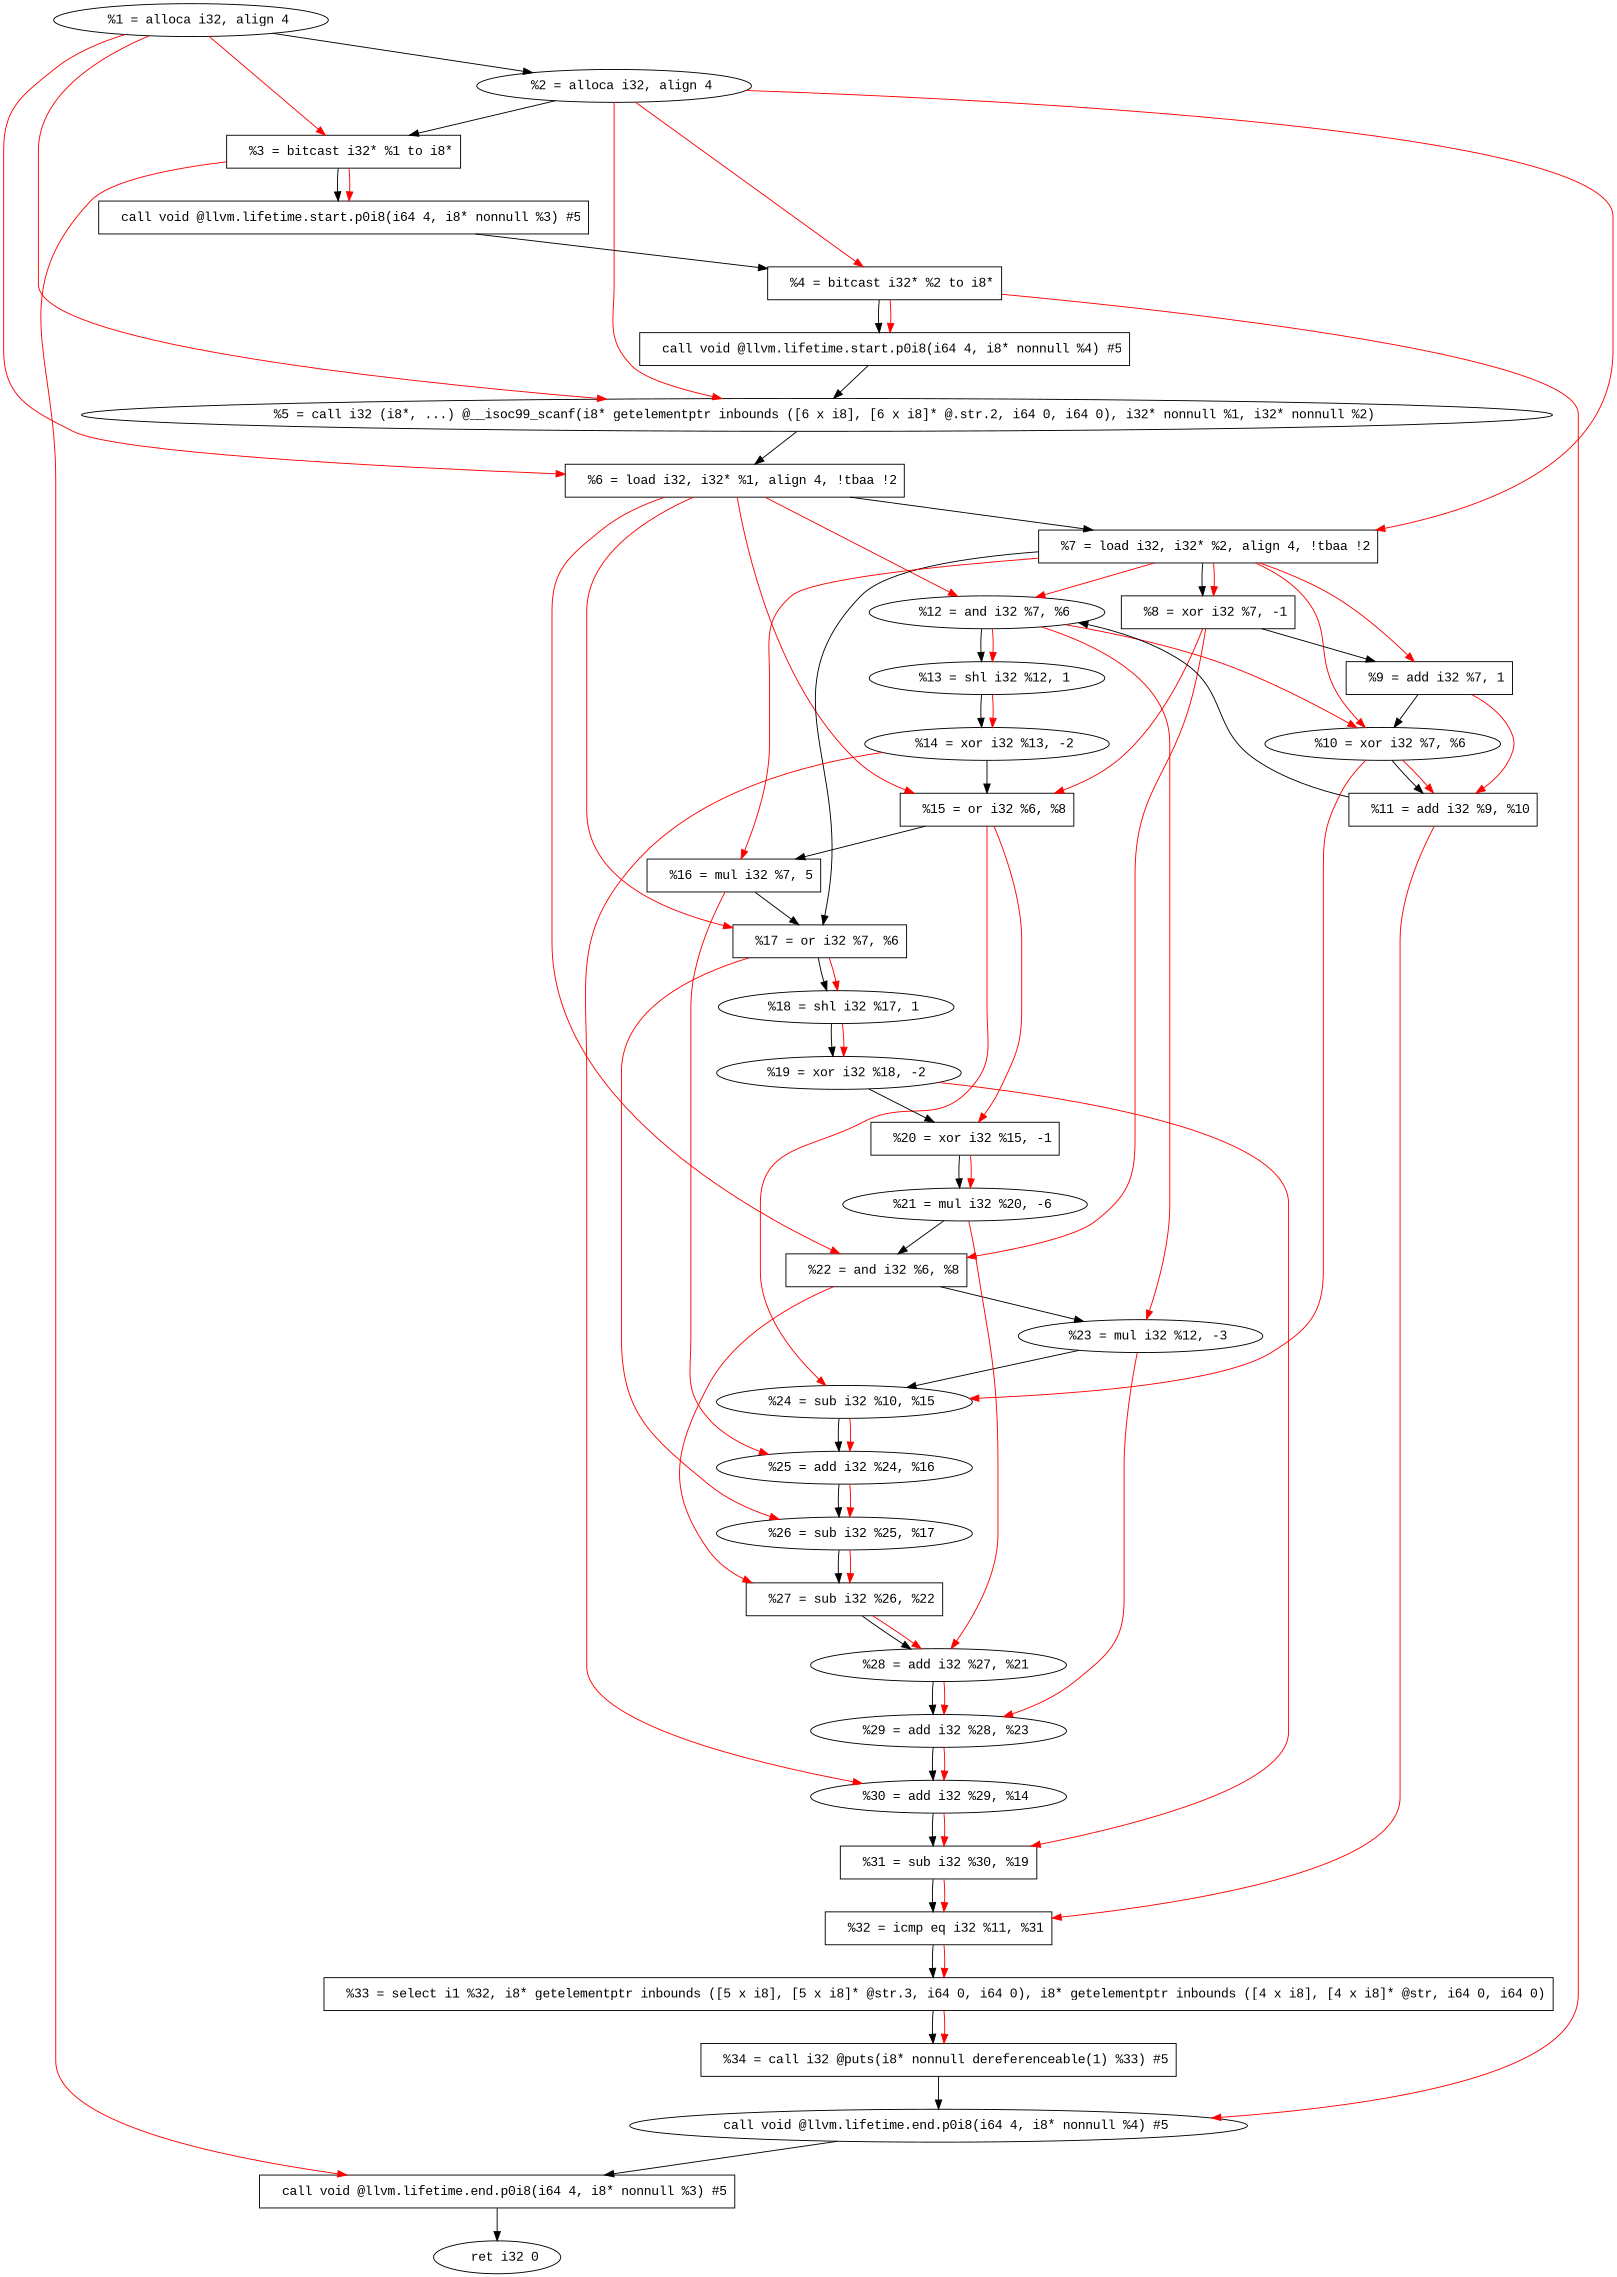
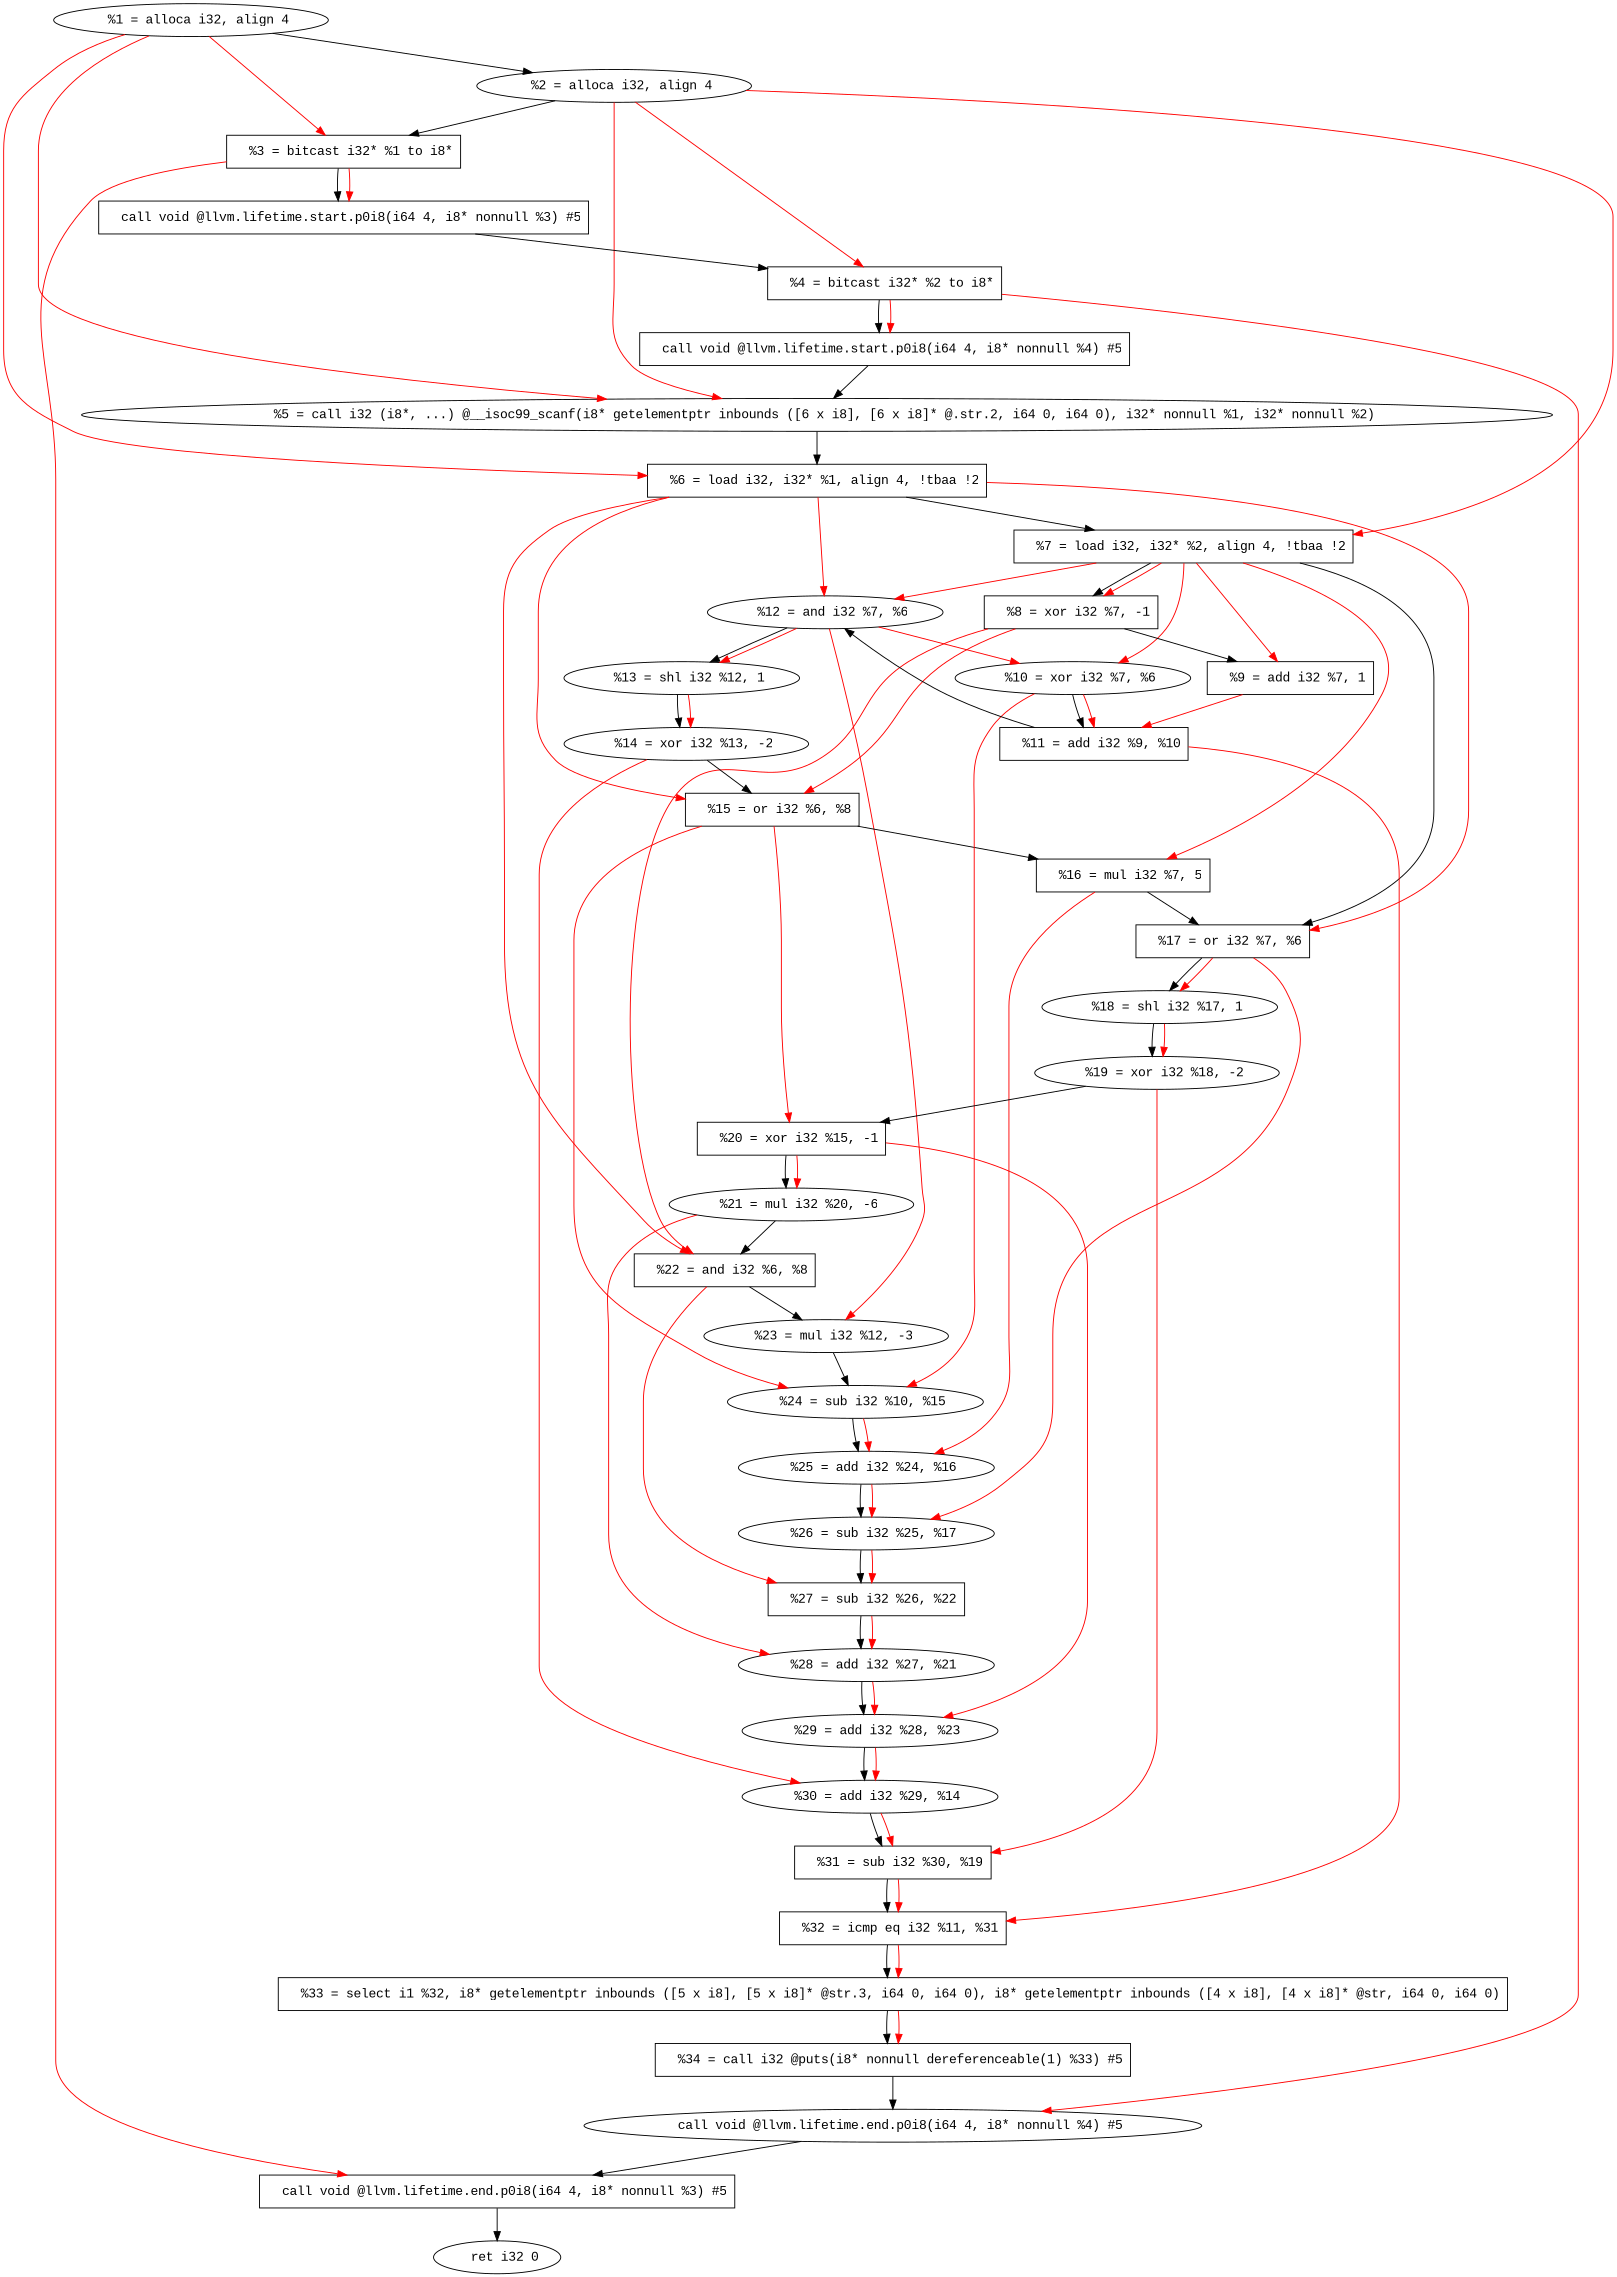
edge "%9 = add i32 %7, 1" -> "%10 = xor i32 %7, %6": removed
edge "%23 = mul i32 %12, -3" -> "%29 = add i32 %28, %23": now "%20 = xor i32 %15, -1" -> "%29 = add i32 %28, %23"
